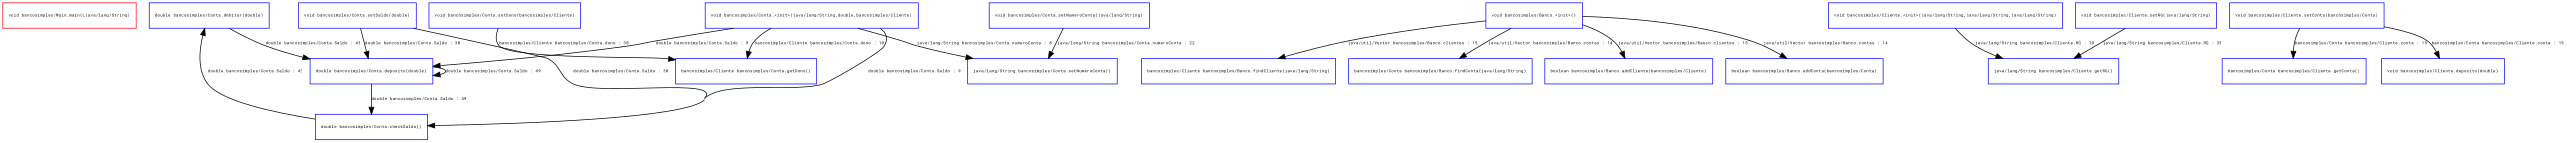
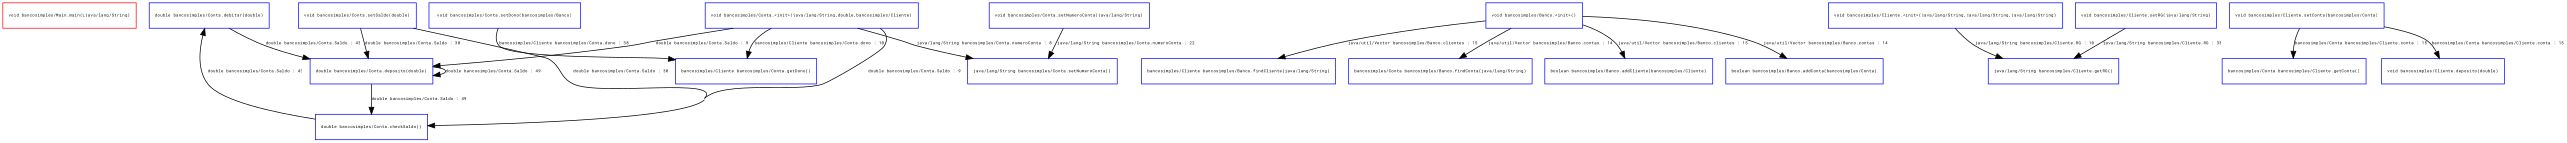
node "void bancosimples/Conta.setDono(bancosimples/Cliente)": label "void bancosimples/Conta.setDono(bancosimples/Cliente)" -> "void bancosimples/Conta.setDono(bancosimples/Banco)"
